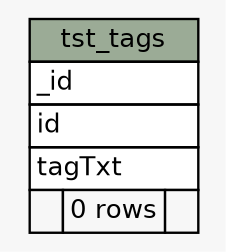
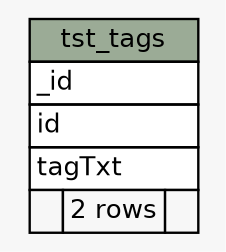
node "tst_tags": text "0 rows" -> "2 rows"
